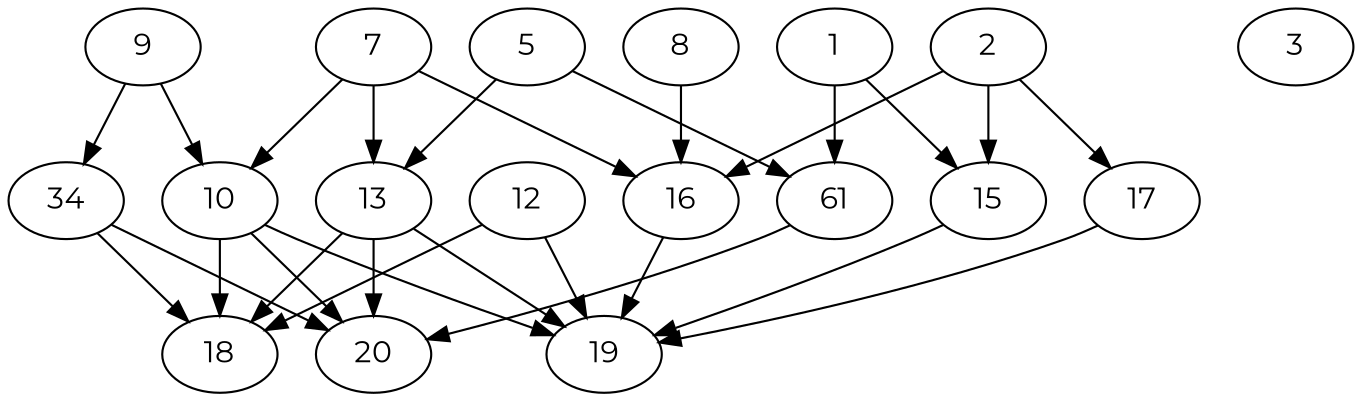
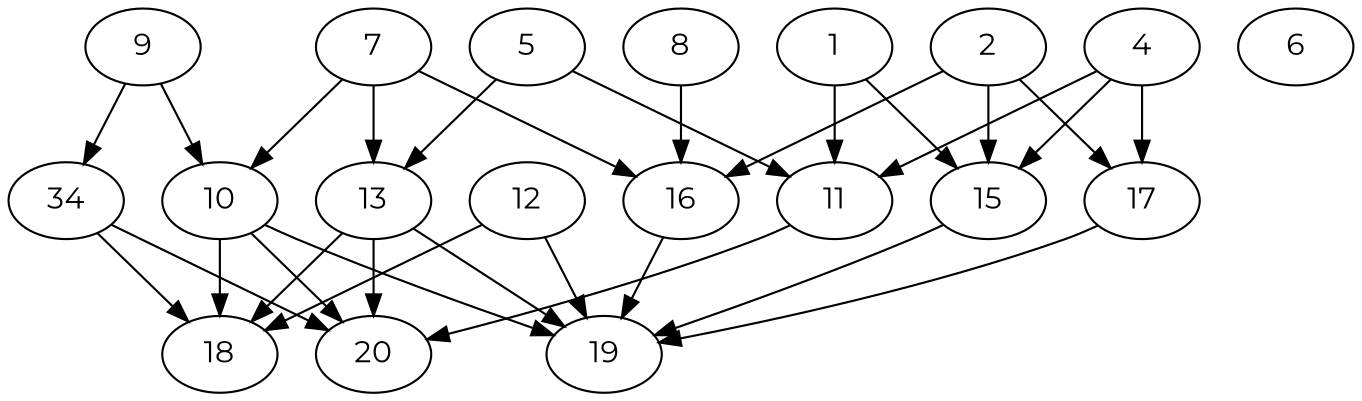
node "4": added
node "3": label "3" -> "6"
node "61": label "61" -> "11"
